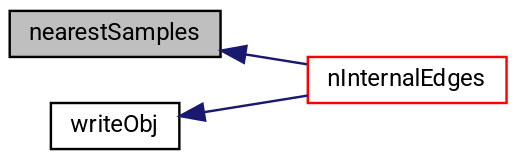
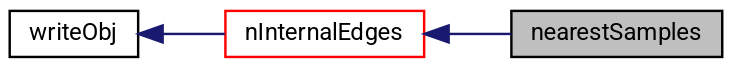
edge "nInternalEdges" -> "nearestSamples": reversed
